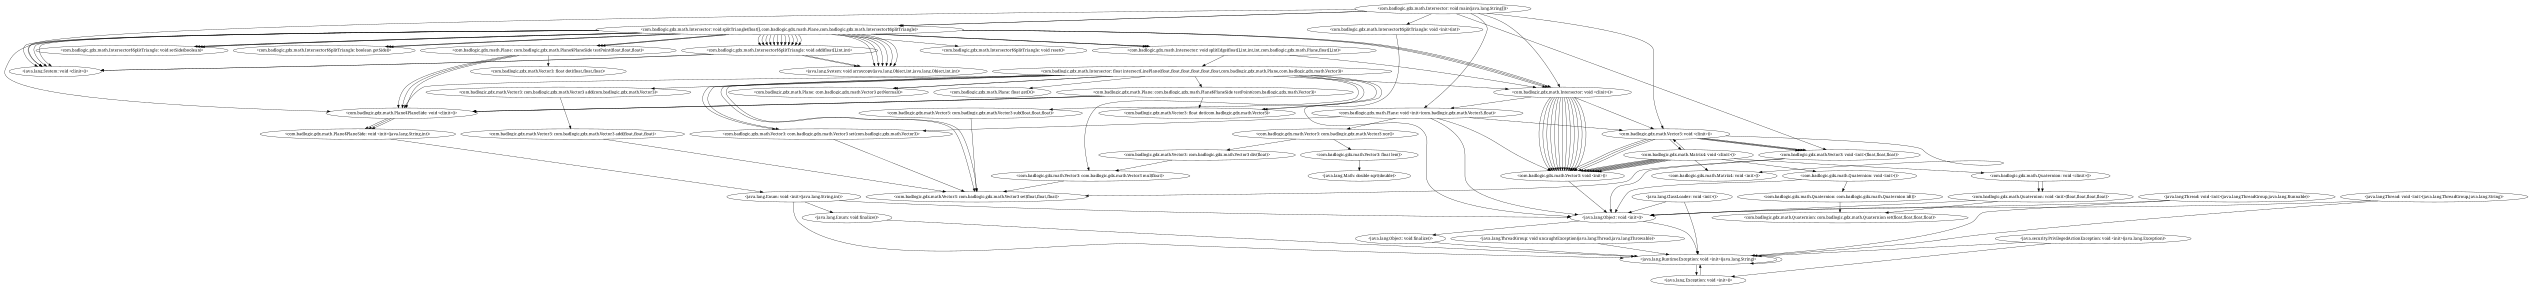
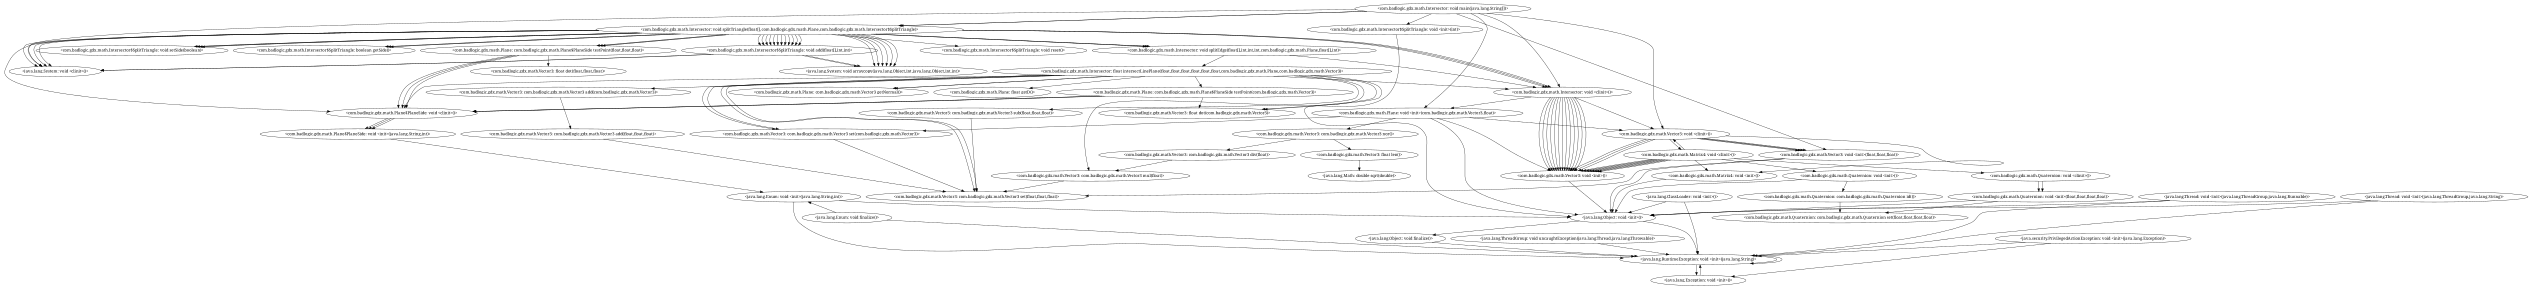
edge "<com.badlogic.gdx.math.Matrix4: void <init>()>" -> "<java.lang.Object: void <init>()>": added
edge "<java.lang.Enum: void <init>(java.lang.String,int)>" -> "<java.lang.Enum: void finalize()>": reversed
